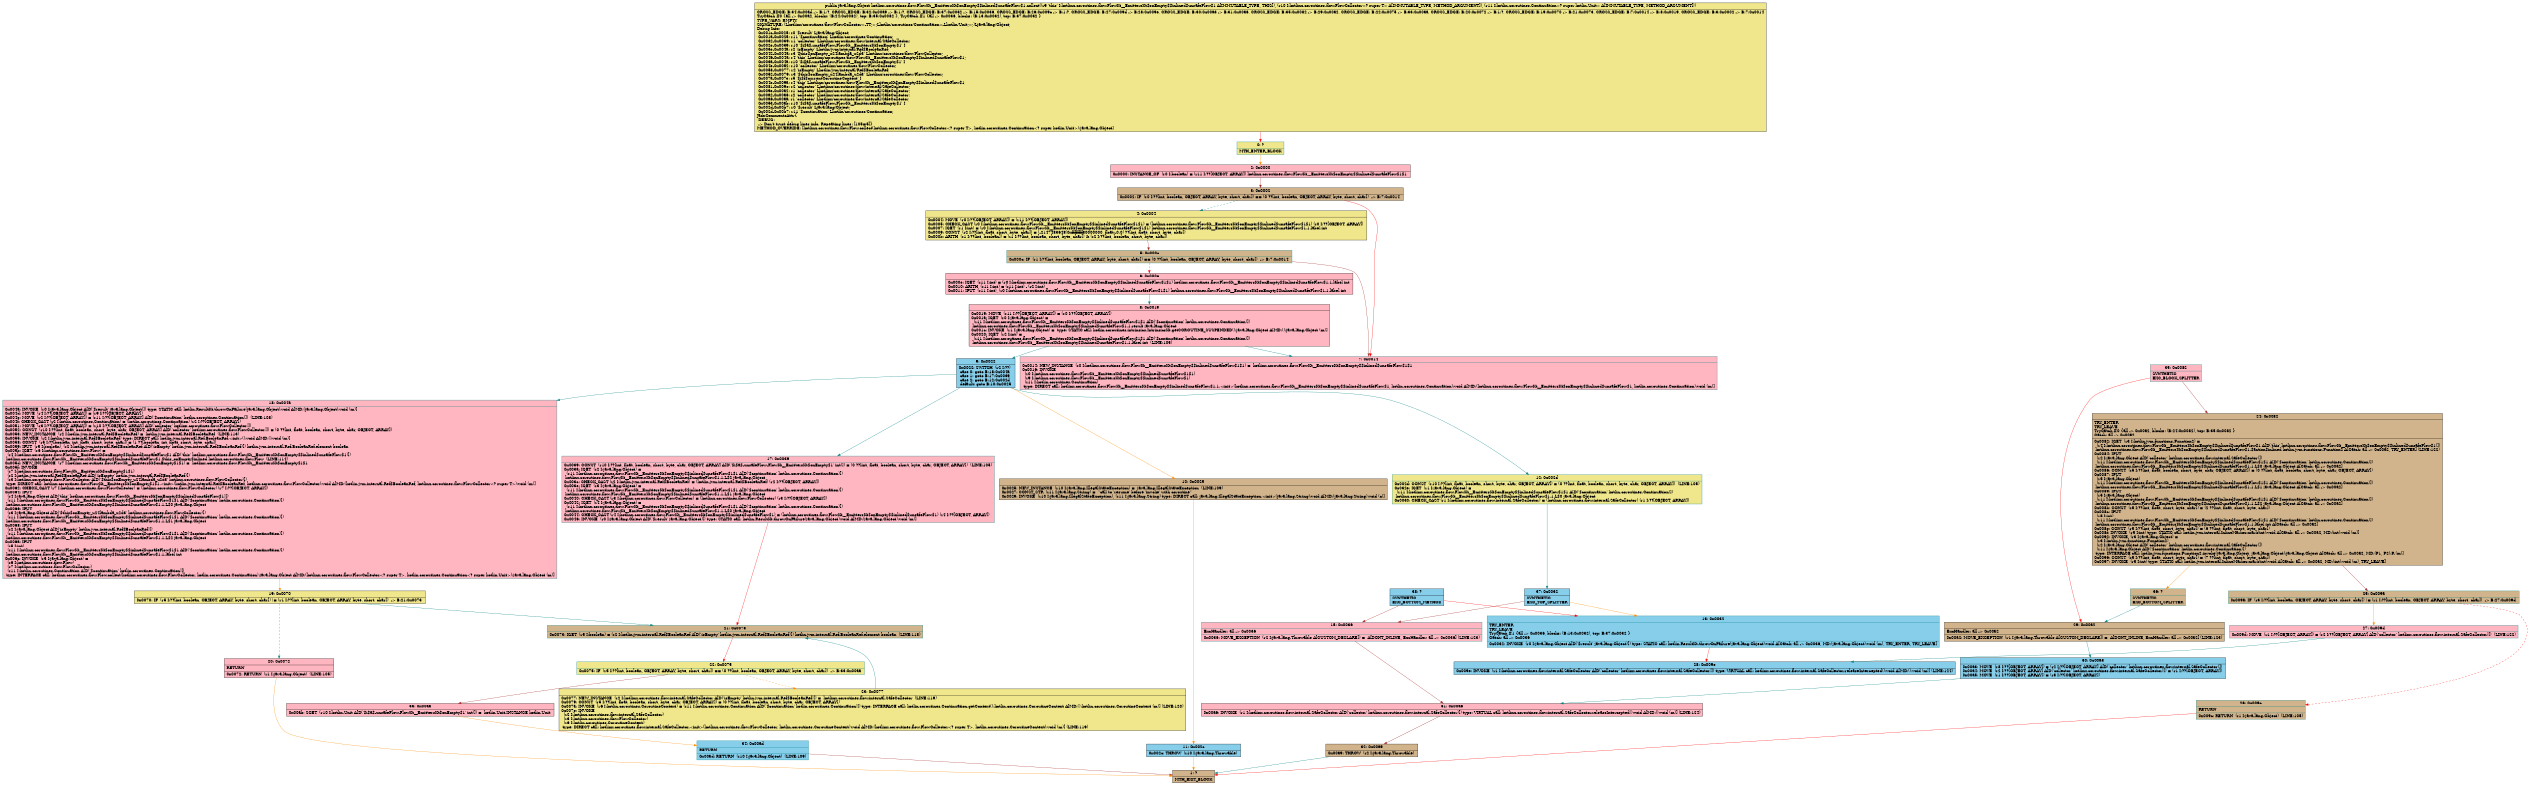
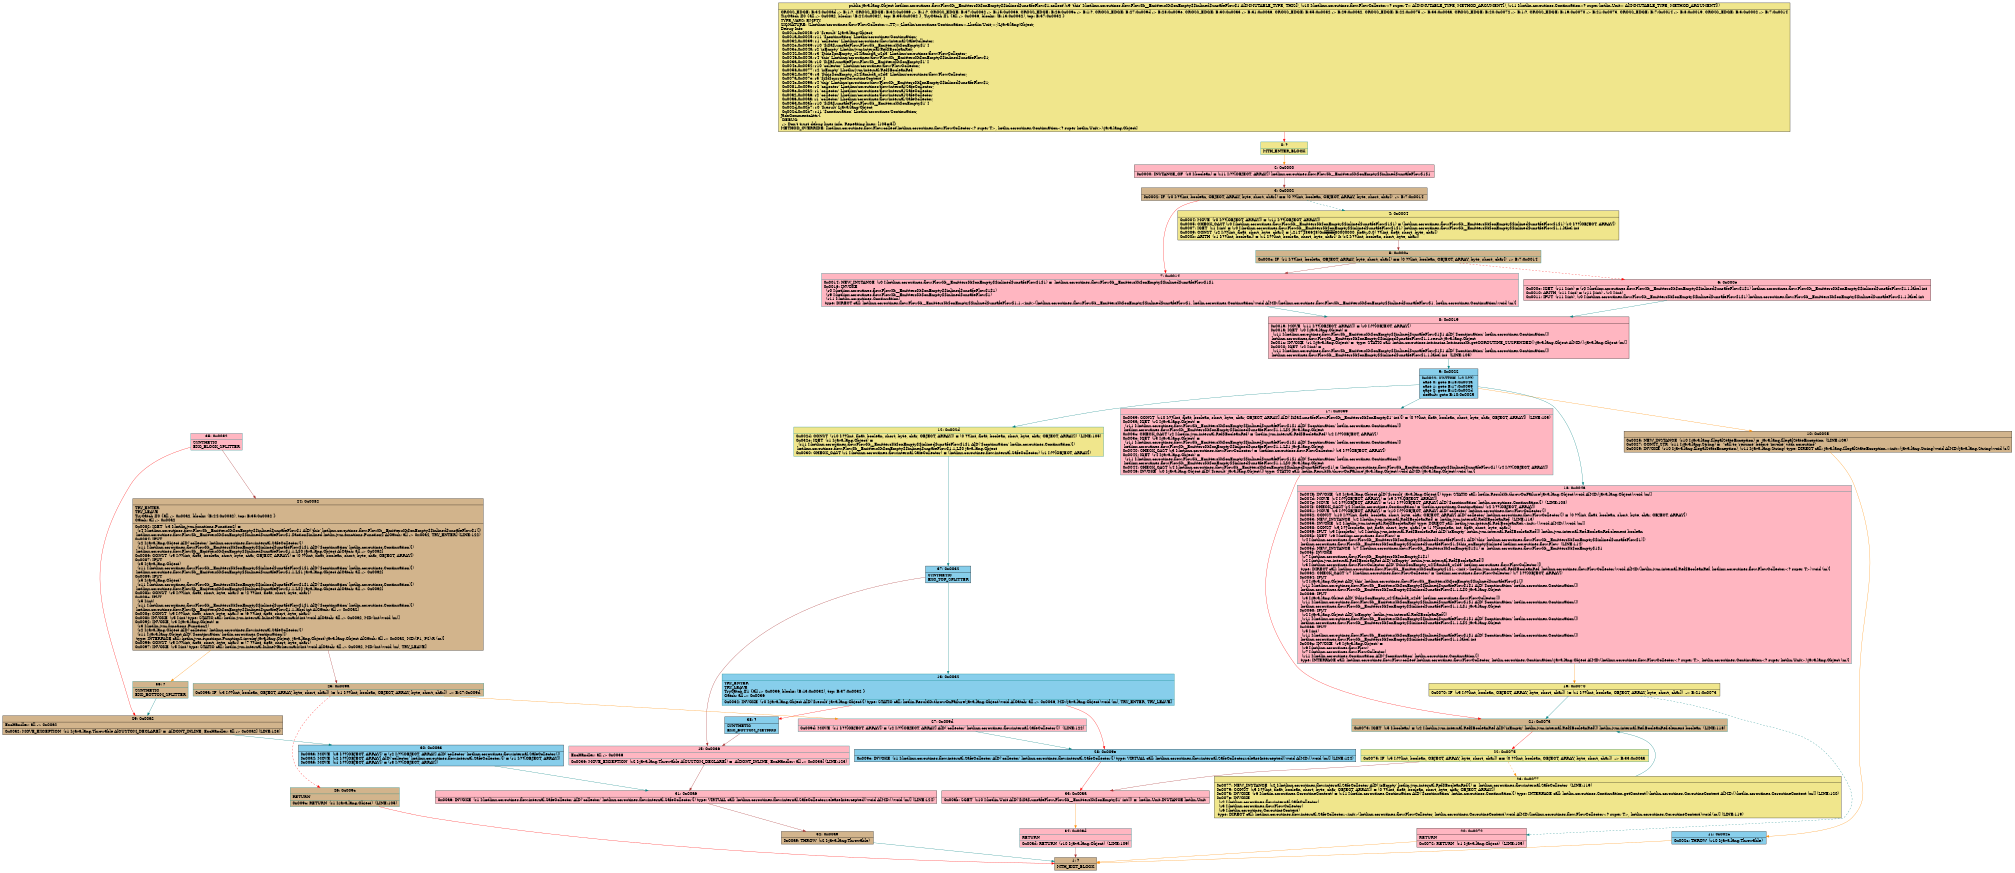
edge "8: 0x0019" -> "7: 0x0014": reversed
edge "38: ?" -> "13: 0x0032": reversed
edge "37: 0x0032" -> "13: 0x0032": color darkorange -> teal
node "34: 0x00ad": fillcolor skyblue -> lightpink
edge "28: 0x009e" -> "33: 0x00aa": added
